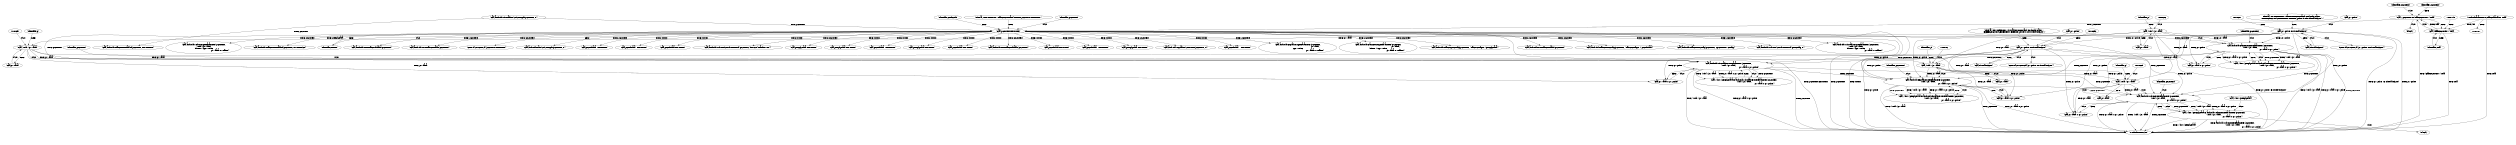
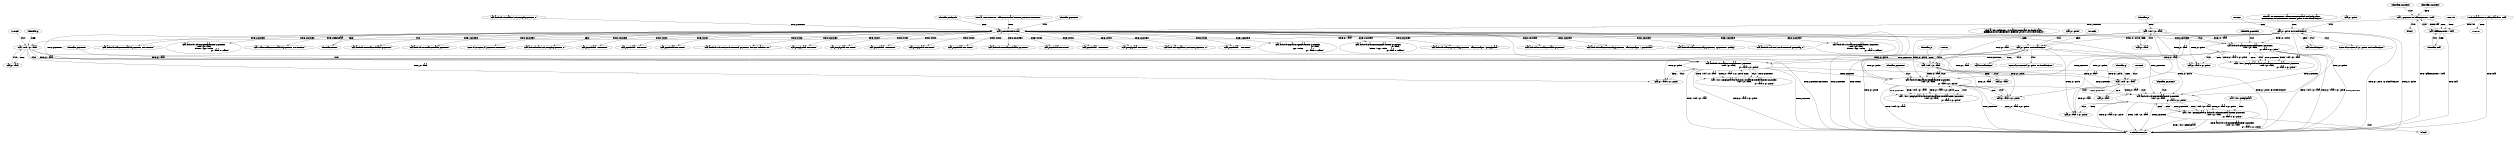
node "1000606": removed
edge "(Call,android::VirtualizerSetStrength(pContext, 0))" -> "(Call,android::Effect_setEnabled(pContext, LVM_TRUE))": now "(Call,pContext == NULL)" -> "(Call,android::Effect_setEnabled(pContext, LVM_TRUE))"
node "(Call,android::Effect_setEnabled(pContext, LVM_FALSE))": label "(Call,android::Effect_setEnabled(pContext, LVM_FALSE))" -> "(Call,voffset::Effect_setEnabled(pContext, LVM_FALSE))"
